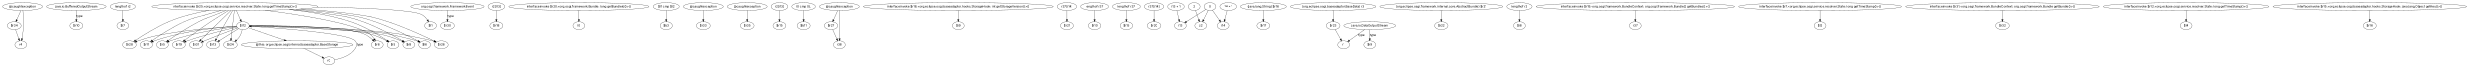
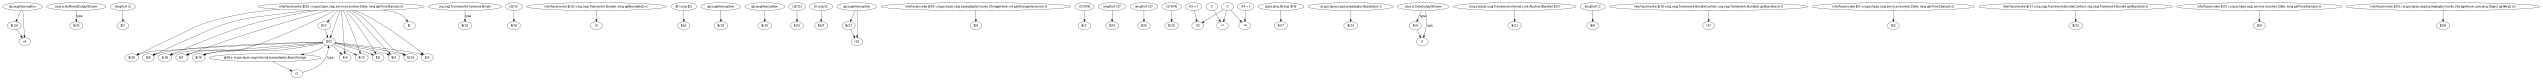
edge "$l12" -> "$r31": reversed
edge "$r23" -> "r1": now "$r9" -> "r1"
